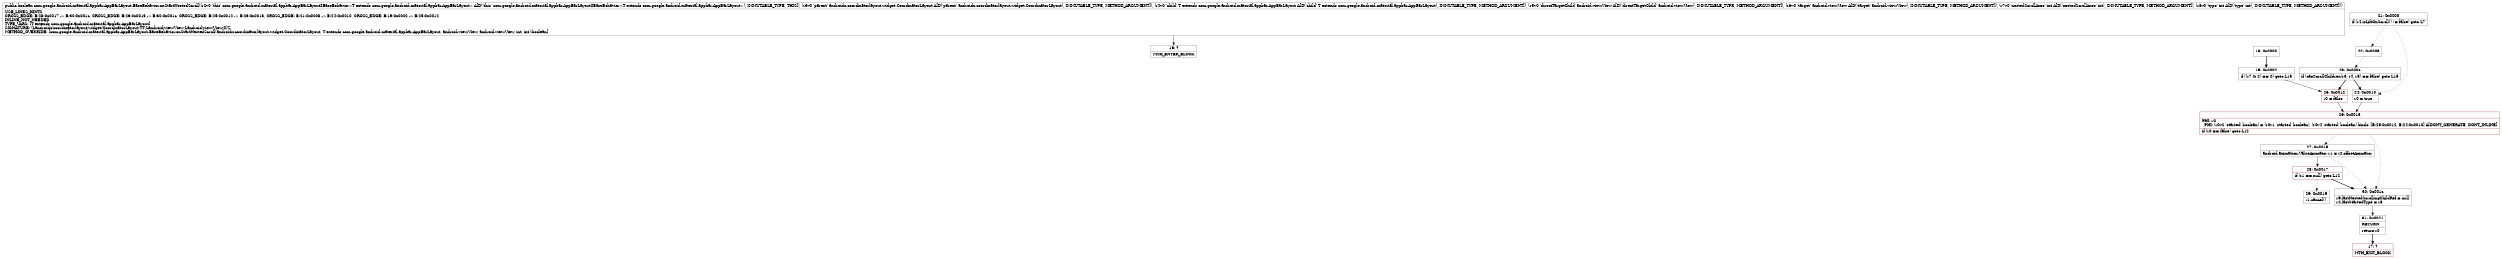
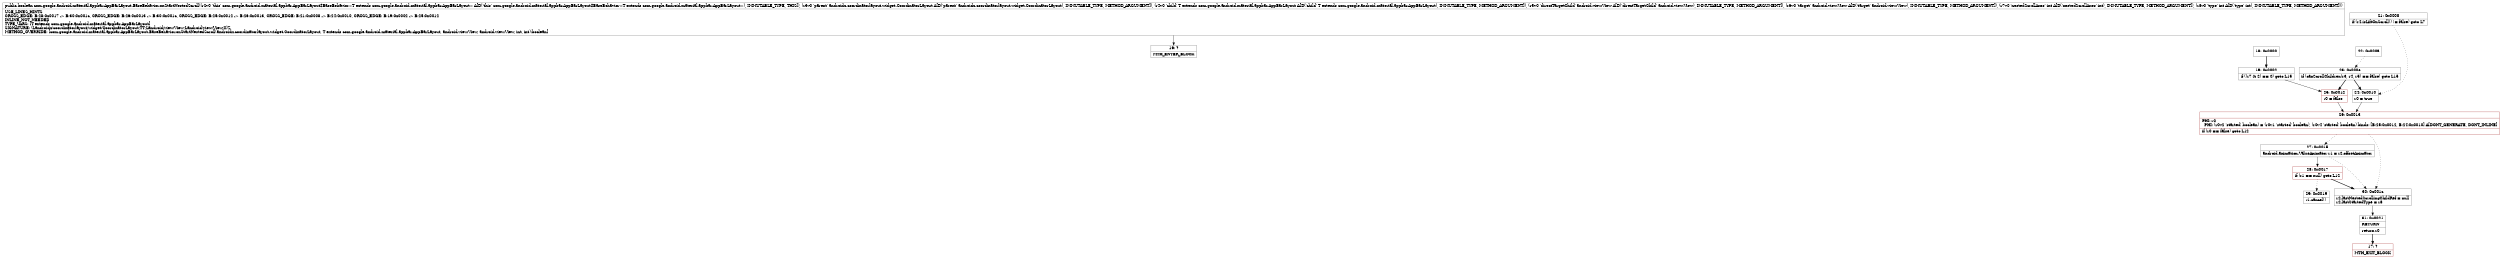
edge "21: 0x0008" -> "22: 0x000a": removed
node "30: 0x001c": text "r9.lastNestedScrollingChildRef = null" -> "r2.lastNestedScrollingChildRef = null"
